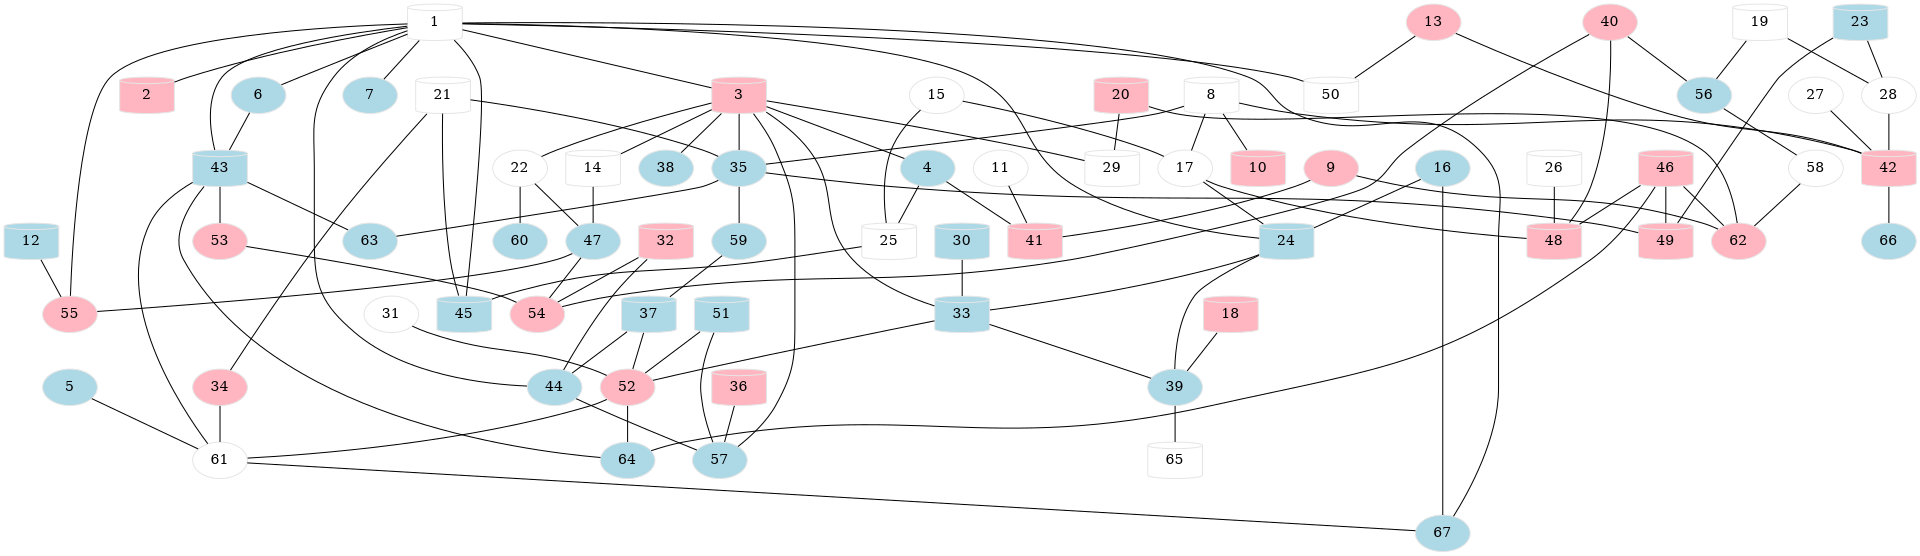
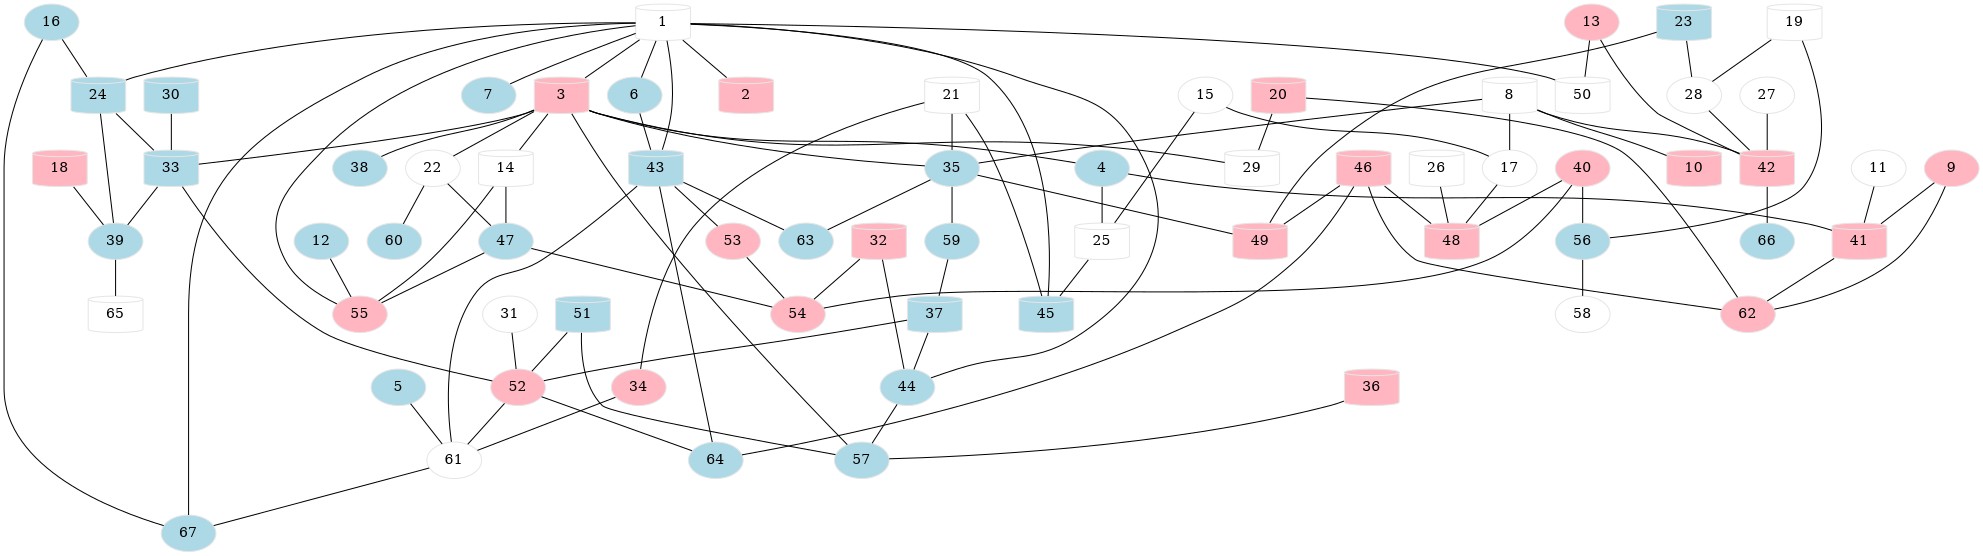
edge "58" -- "62": now "41" -- "62"
edge "17" -- "24": removed
node "12": shape cylinder -> ellipse
edge "14" -- "55": added
